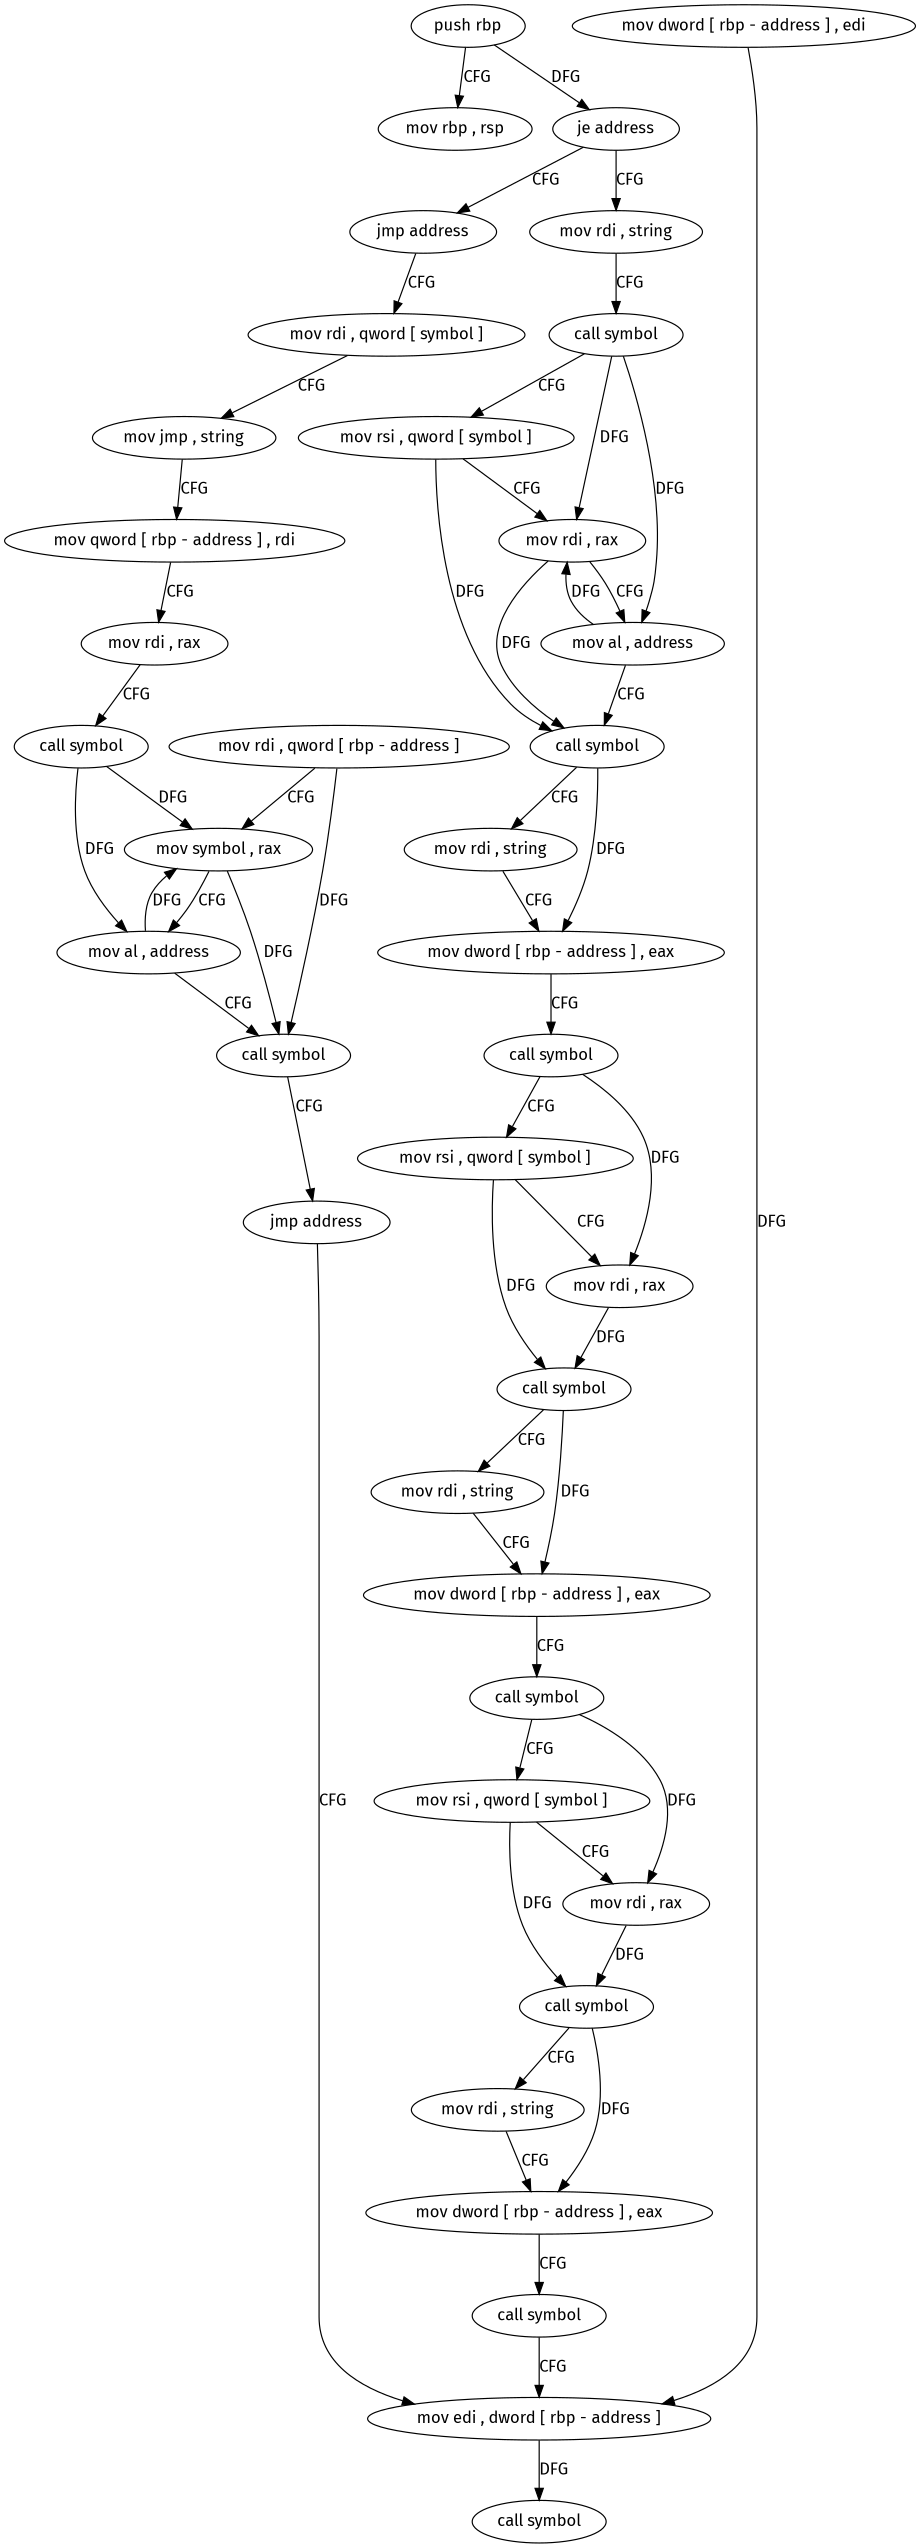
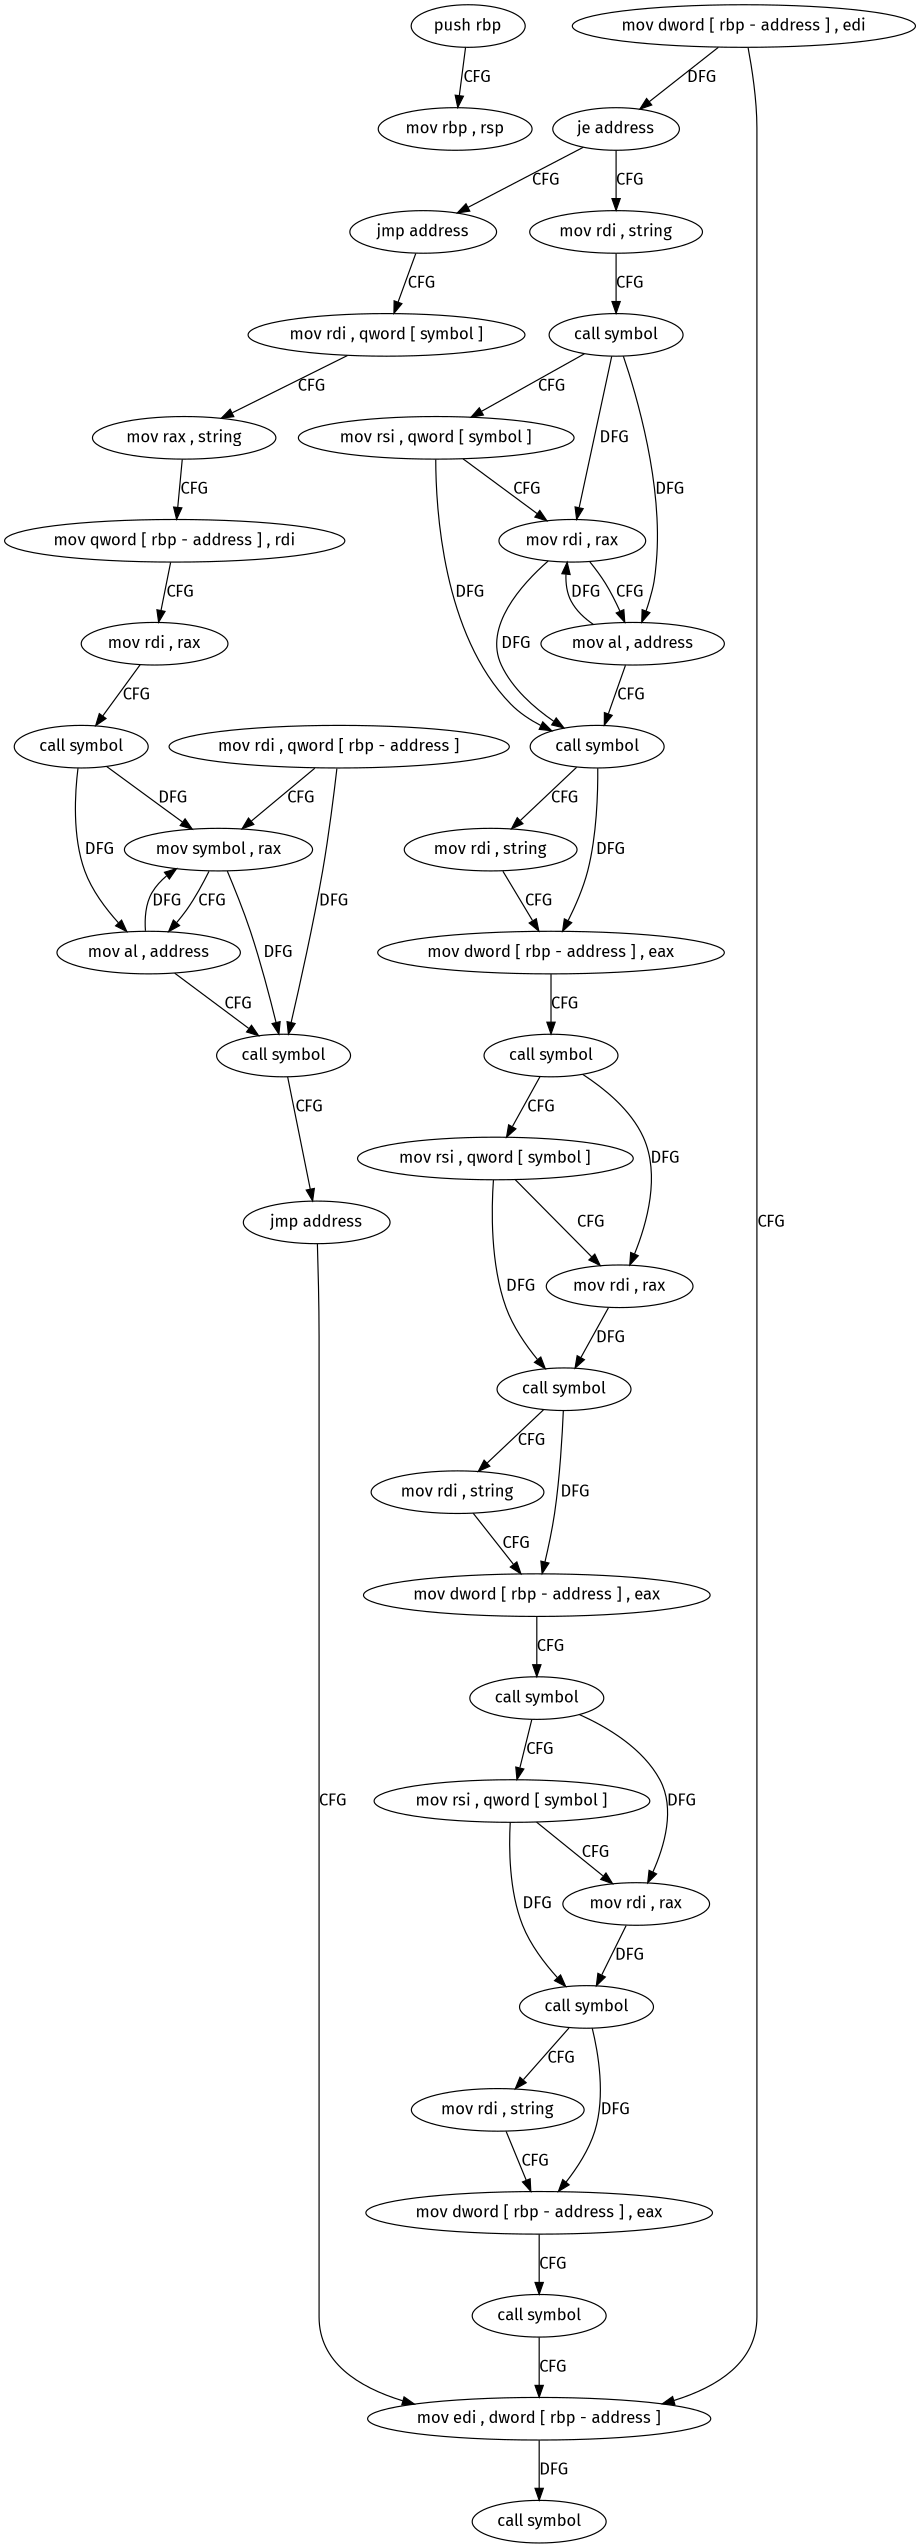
edge "push rbp" -> "je address": now "mov dword [ rbp - address ] , edi" -> "je address"
node "mov jmp , string": label "mov jmp , string" -> "mov rax , string"
edge "mov dword [ rbp - address ] , edi" -> "mov edi , dword [ rbp - address ]": label "DFG" -> "CFG"
